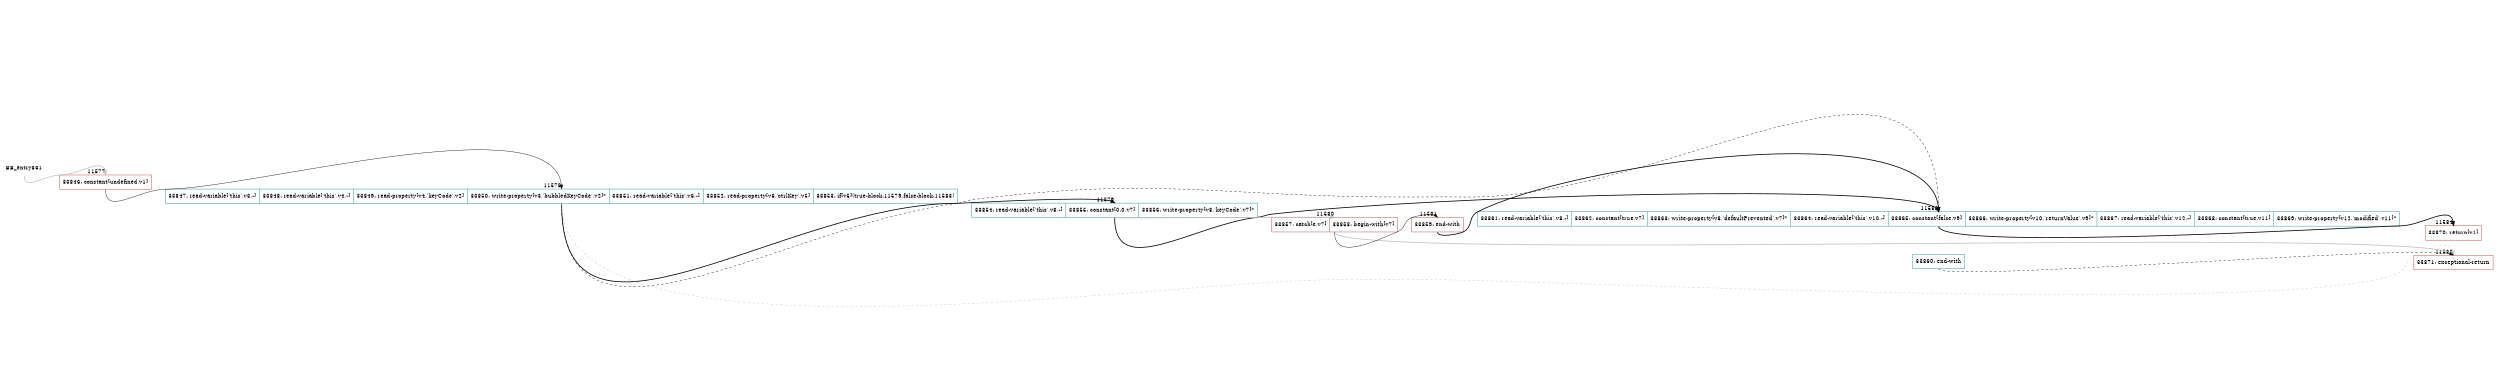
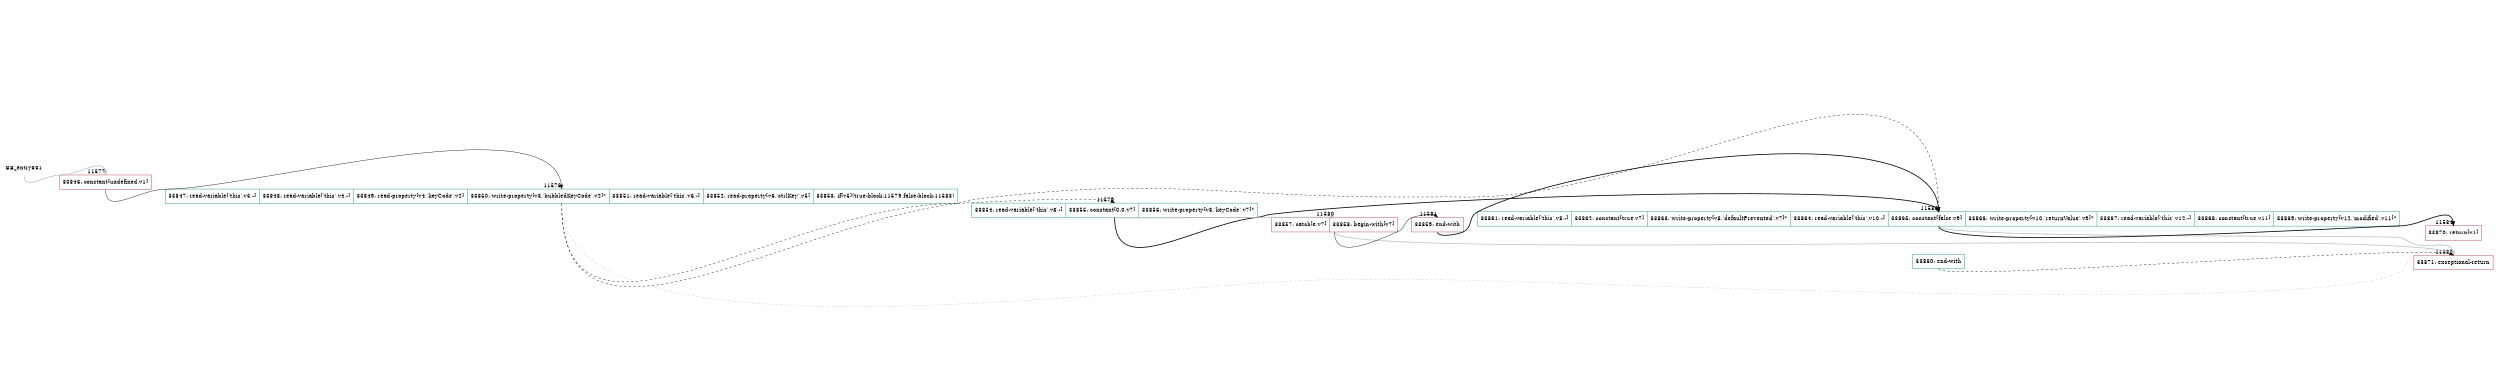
edge "33847: read-variable['this',v3,-]" -> "33854: read-variable['this',v8,-]": style bold -> dashed
edge "33861: read-variable['this',v8,-]" -> "33871: exceptional-return": added
